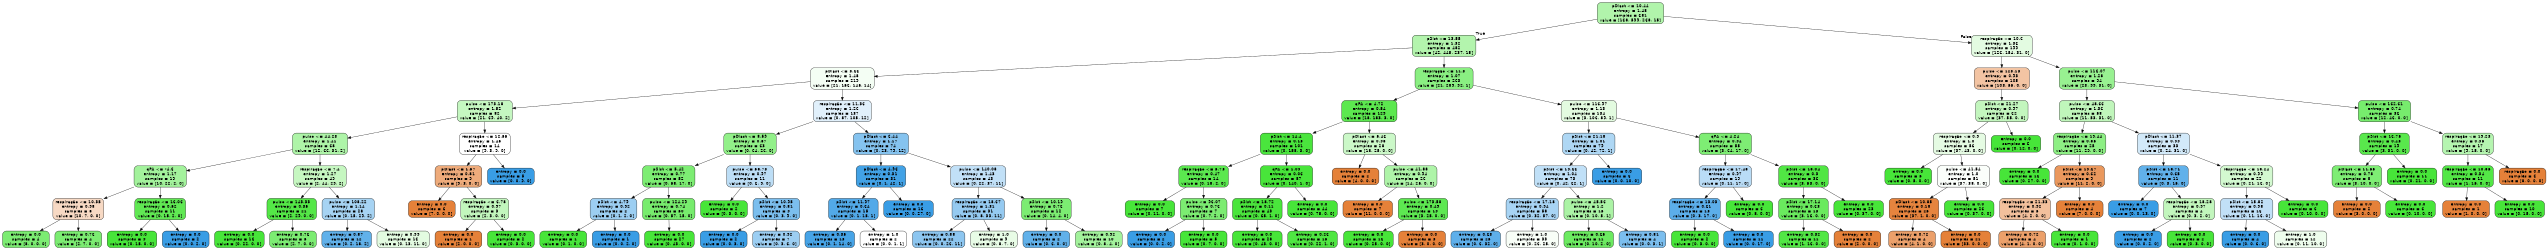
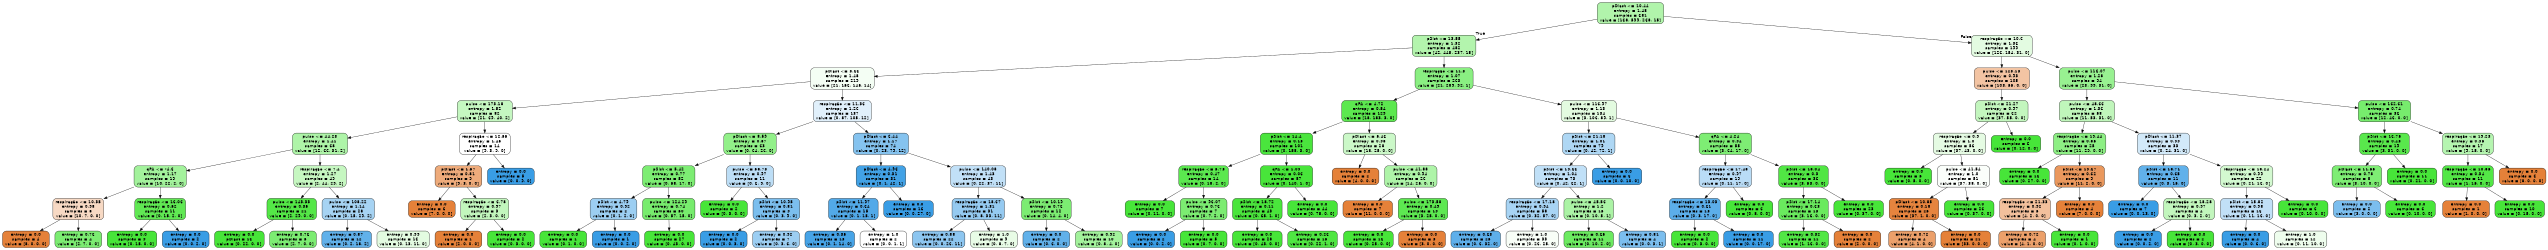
node "respiração = 0.0 samples = 6 value = [8, 0, 0, 0]": label "respiração = 0.0 samples = 6 value = [8, 0, 0, 0]" -> "entropy = 0.0 samples = 6 value = [8, 0, 0, 0]"
node "entropy = 0.0 samples = 2 value = [3, 0, 0, 0]": fillcolor #e58139 -> #7bbeee
node "entropy = 0.0 samples = 4 value = [8, 0, 0, 0]": fillcolor #7cec72 -> #e58139
node "entropy = 0.0 samples = 16 value = [0, 22, 0, 0]": label "entropy = 0.0 samples = 16 value = [0, 22, 0, 0]" -> "entropy = 0.0 pDiast = 16 value = [0, 22, 0, 0]"
